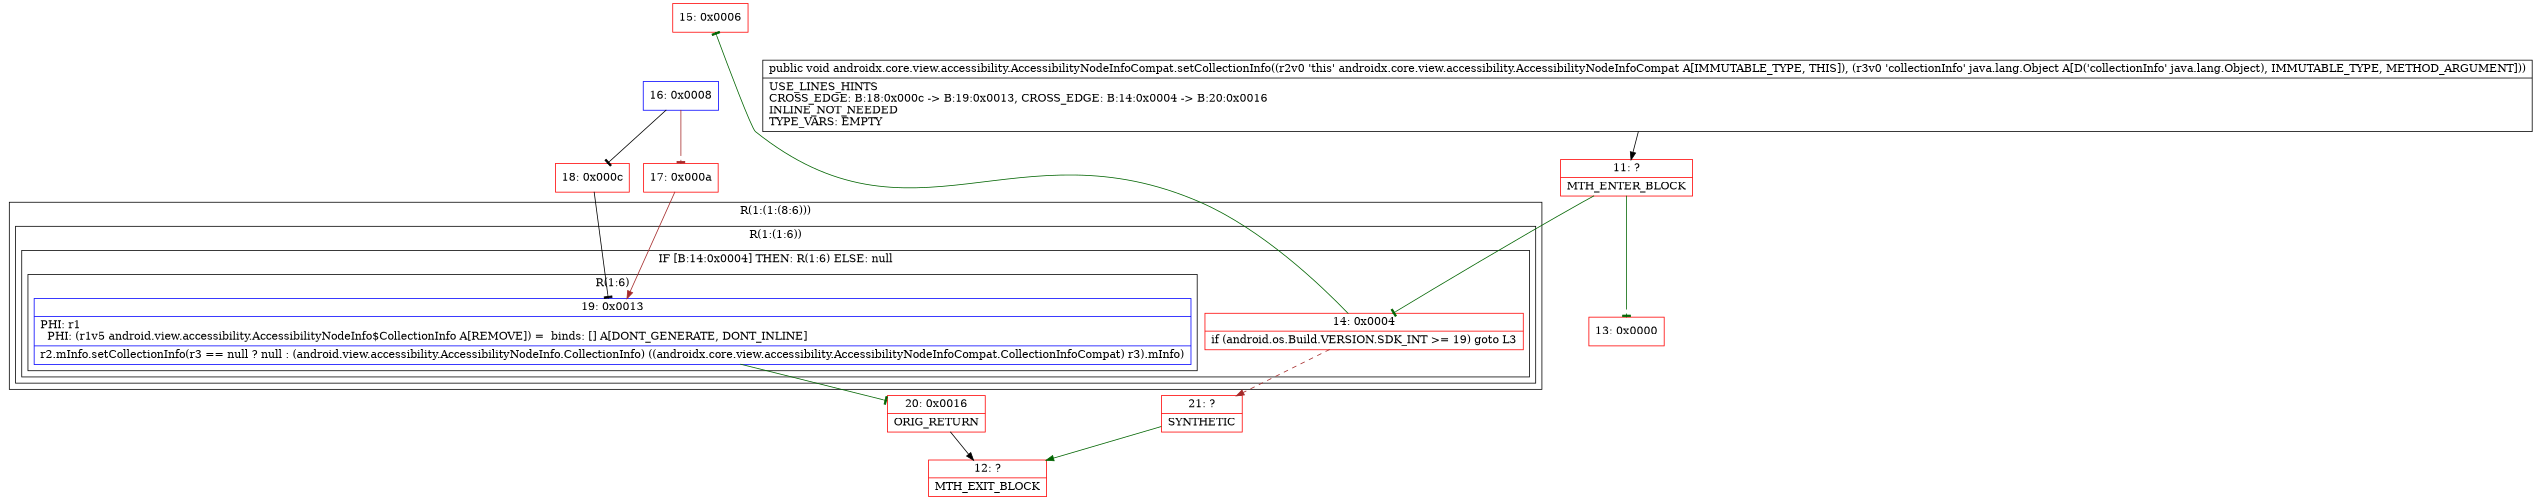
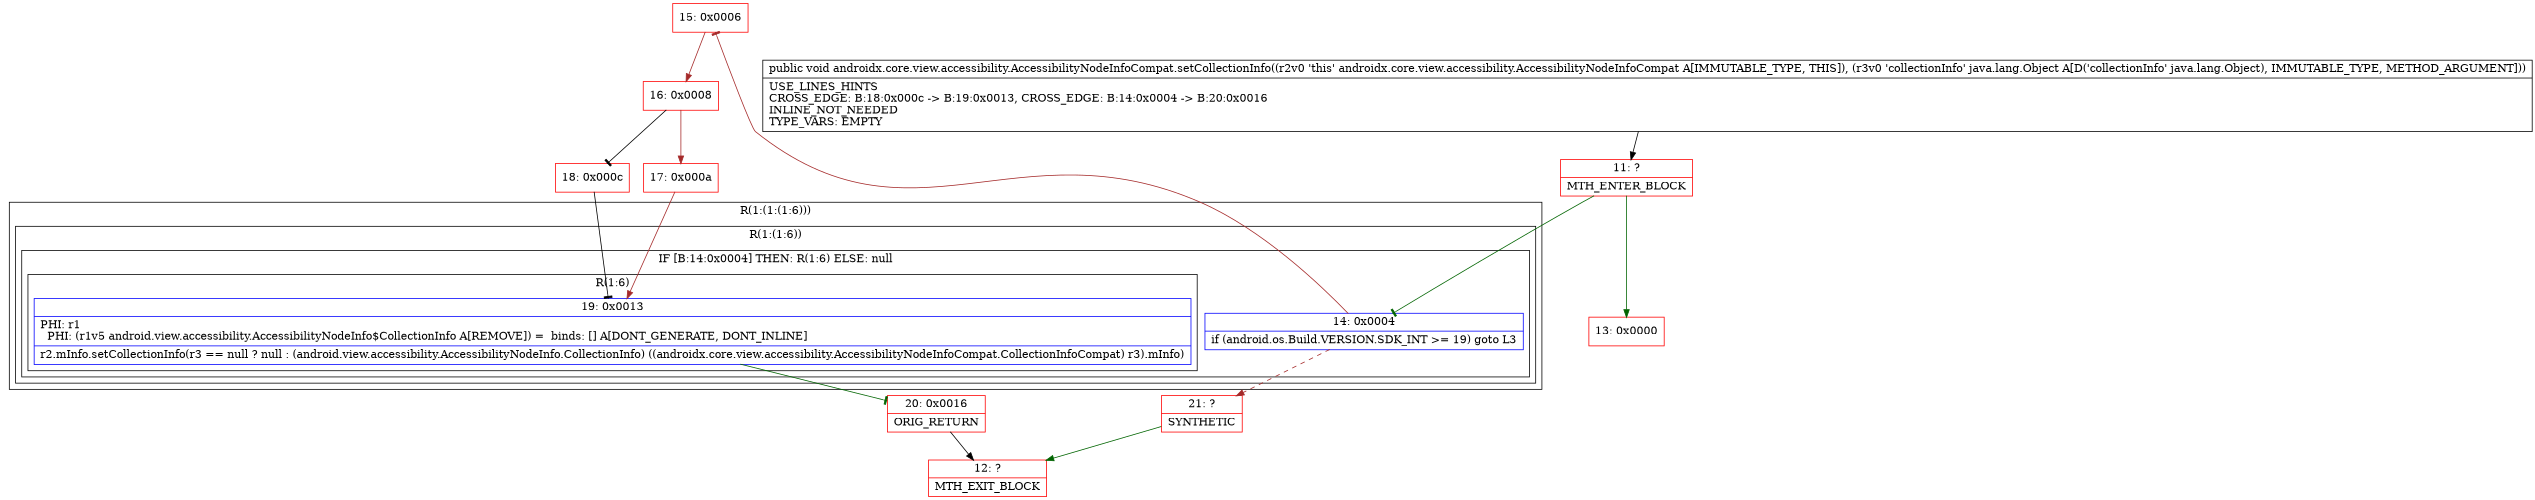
edge "15: 0x0006" -> "16: 0x0008": added
node "16: 0x0008": color blue -> red
edge "16: 0x0008" -> "17: 0x000a": arrowhead tee -> normal
edge "14: 0x0004" -> "15: 0x0006": color darkgreen -> brown
cluster "R(1:(1:(8:6)))": label "R(1:(1:(8:6)))" -> "R(1:(1:(1:6)))"
edge "11: ?" -> "13: 0x0000": arrowhead tee -> normal
node "14: 0x0004": color red -> blue
